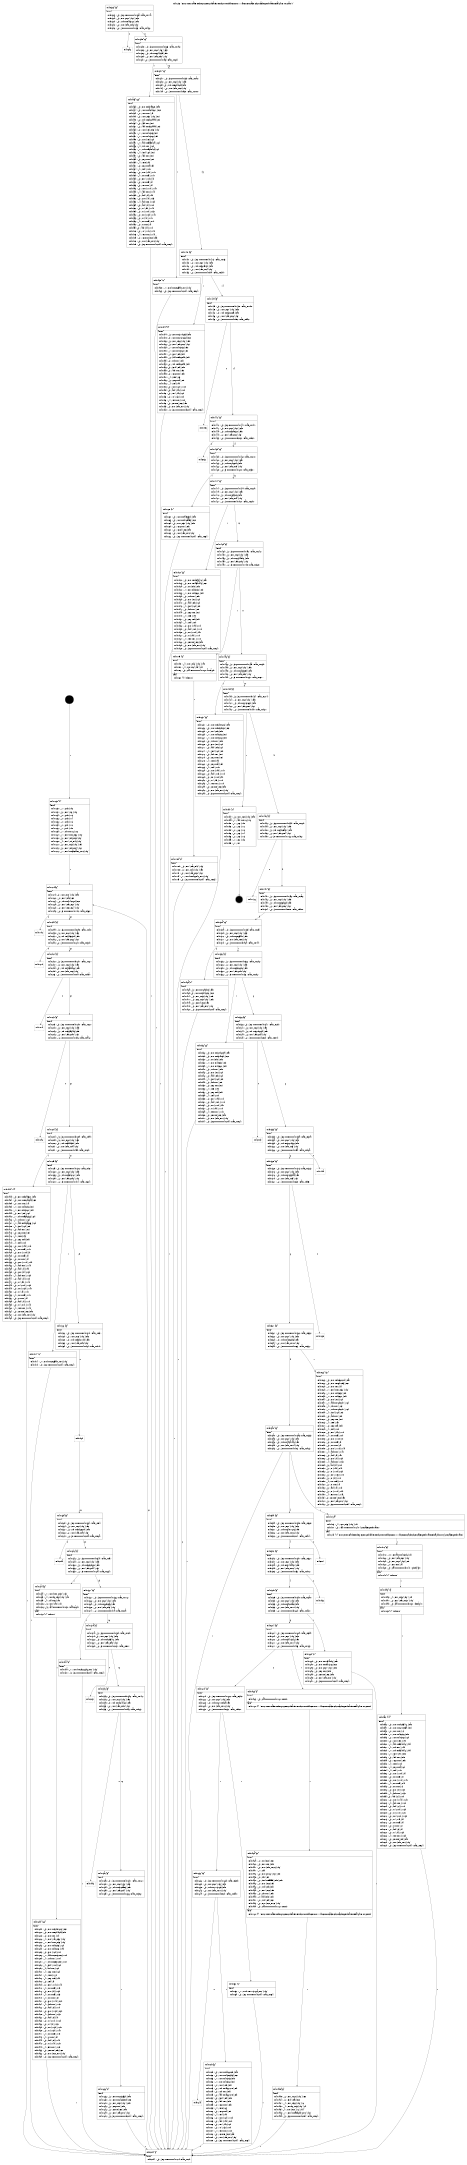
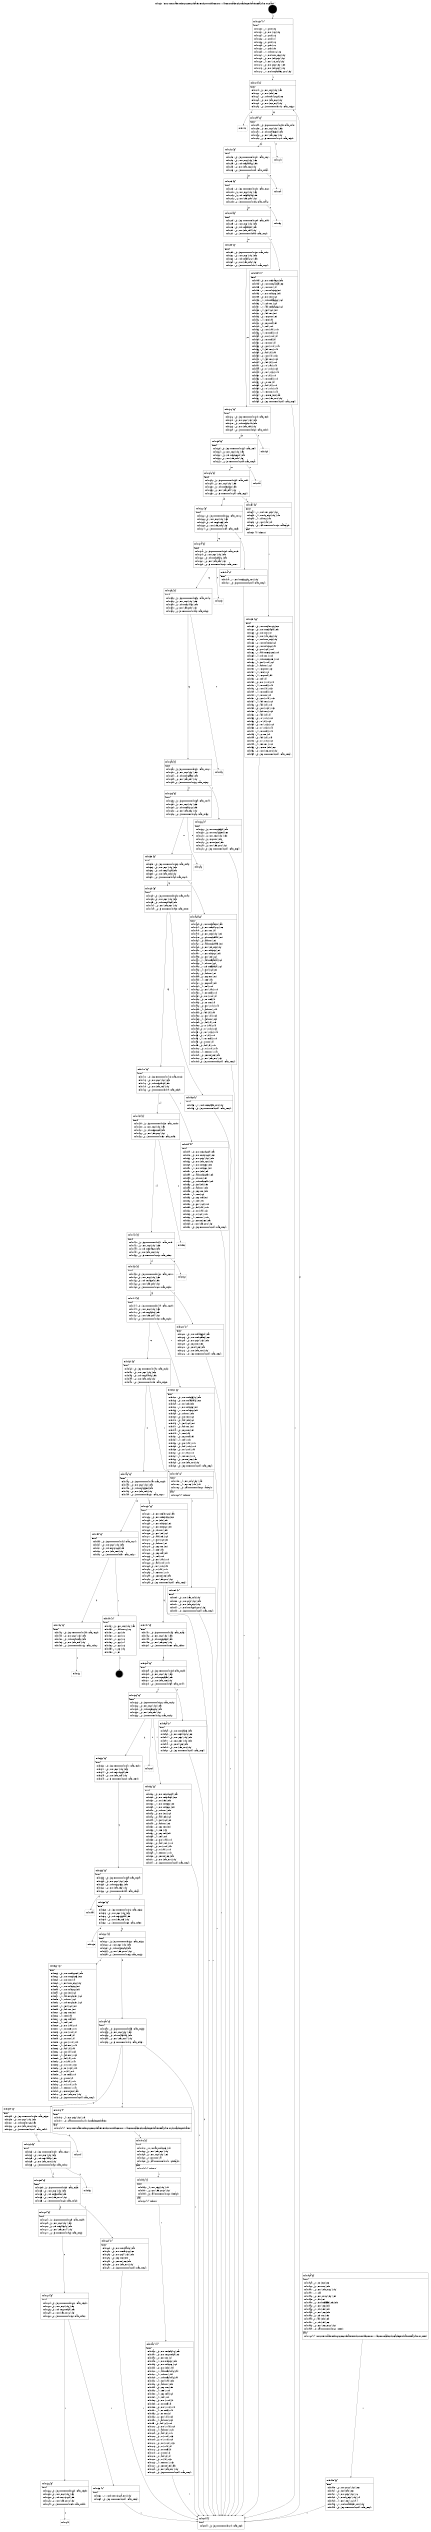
edge "0x4013ac [25]" -> "0x4013c5 [25]": added, label "17"
edge "0x4014d8 [25]" -> "0x4014f1 [25]": now "0x401851 [83]" -> "0x4014f1 [25]"
edge "0x40153c [25]" -> "0x4020cd": now "0x401523 [25]" -> "0x4020cd"
node "0x401b14 [12]": removed
edge "0x401d6d" -> "0x40132f [25]": now "0x401316 [25]" -> "0x40132f [25]"
node "0x401985 [5]": removed
node "0x401e2b [88]": removed
